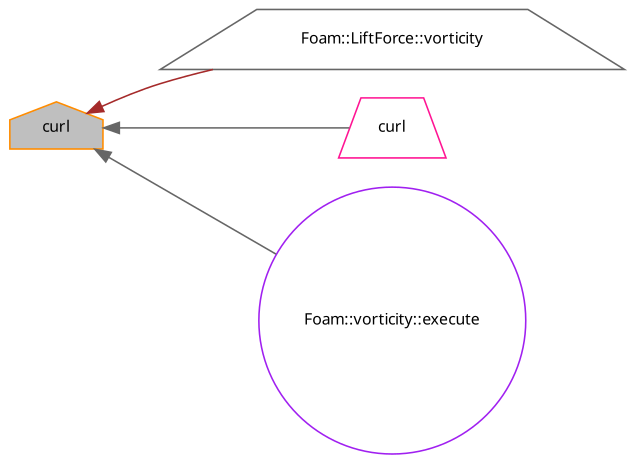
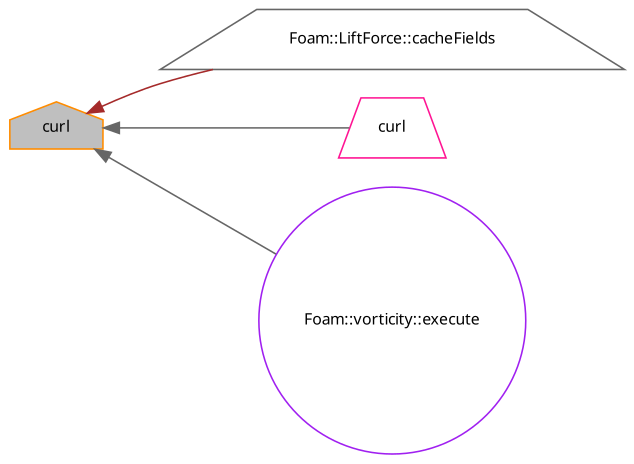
node "Foam::LiftForce::vorticity": label "Foam::LiftForce::vorticity" -> "Foam::LiftForce::cacheFields"
